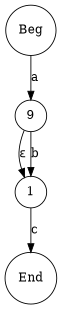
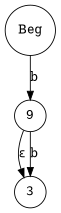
edge "Beg" -> "9": label "a" -> "b"
node "1": label "1" -> "3"
node "End": removed
